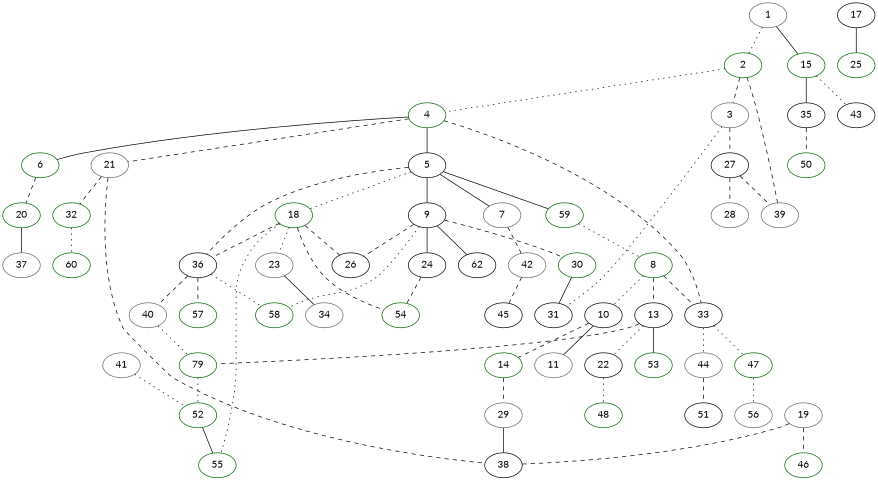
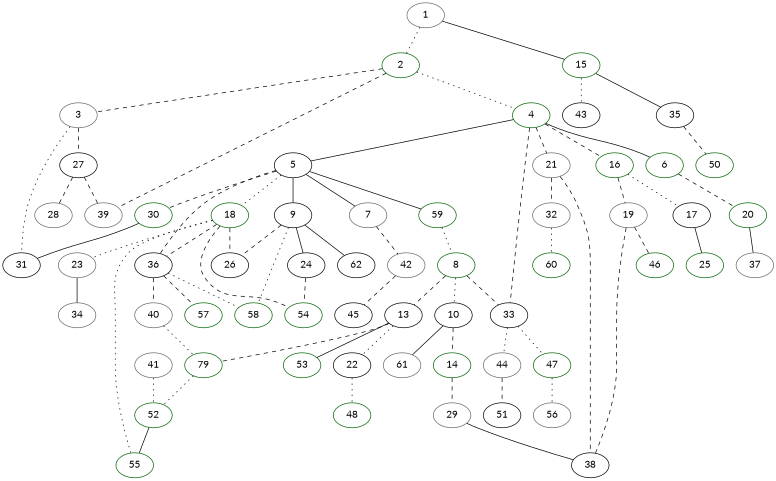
node "16": added
node "32": color darkgreen -> gray40
edge "9" -- "30": now "5" -- "30"
node "11": label "11" -> "61"
